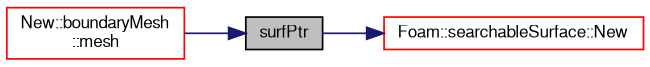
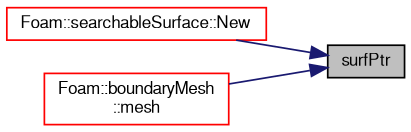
node "New::boundaryMesh ::mesh": label "New::boundaryMesh ::mesh" -> "Foam::boundaryMesh ::mesh"
edge "surfPtr" -> "Foam::searchableSurface::New": reversed
